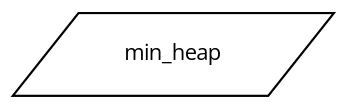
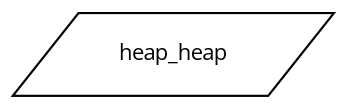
node "min_heap": label "min_heap" -> "heap_heap"
